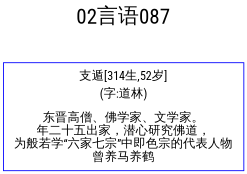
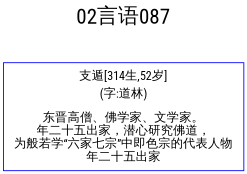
node "支遁[314生,52岁]": text "曾养马养鹤" -> "年二十五出家"
